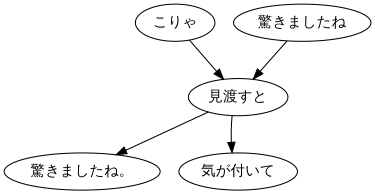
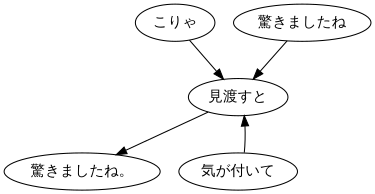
edge "見渡すと" -> "気が付いて": reversed
